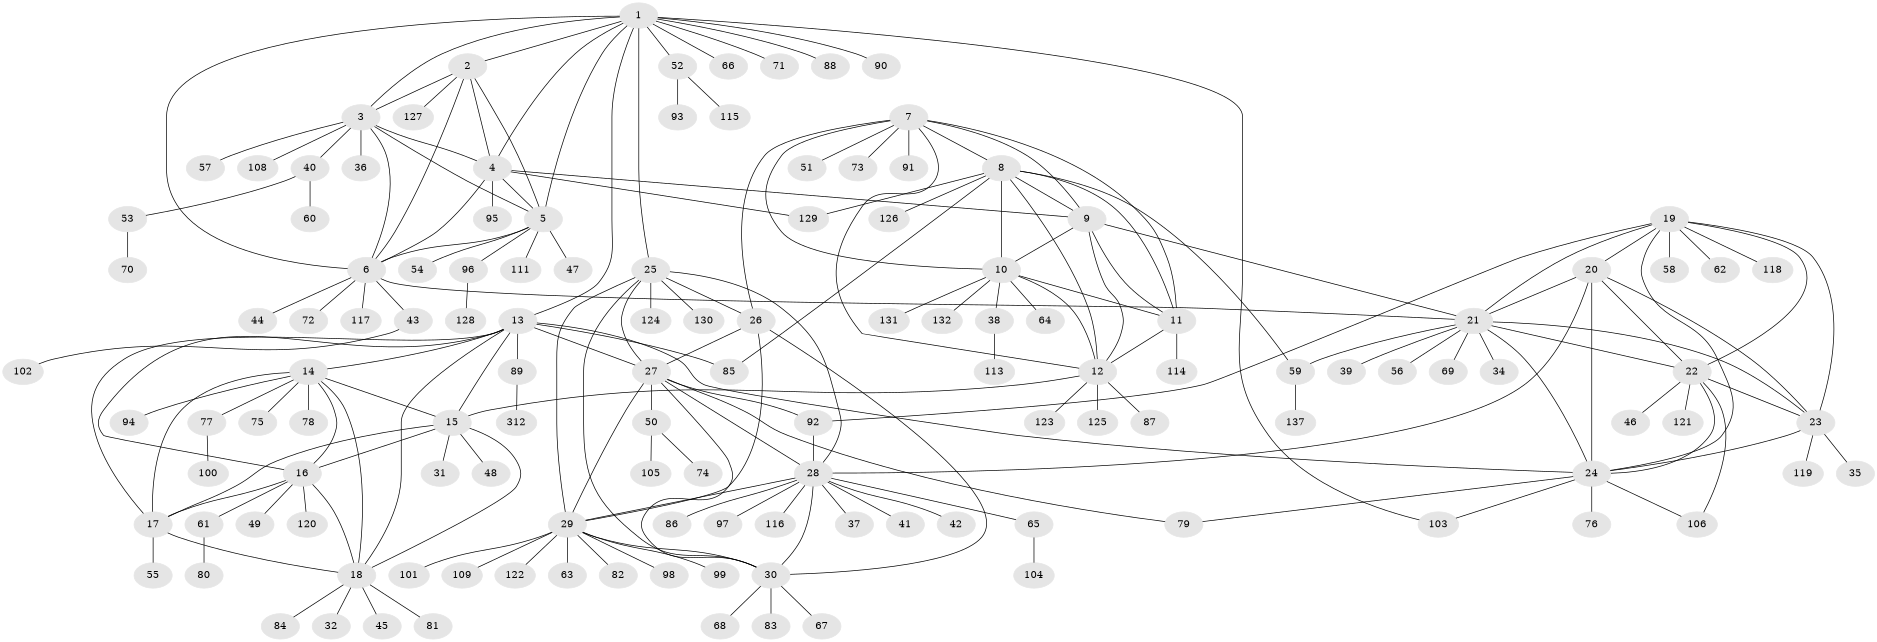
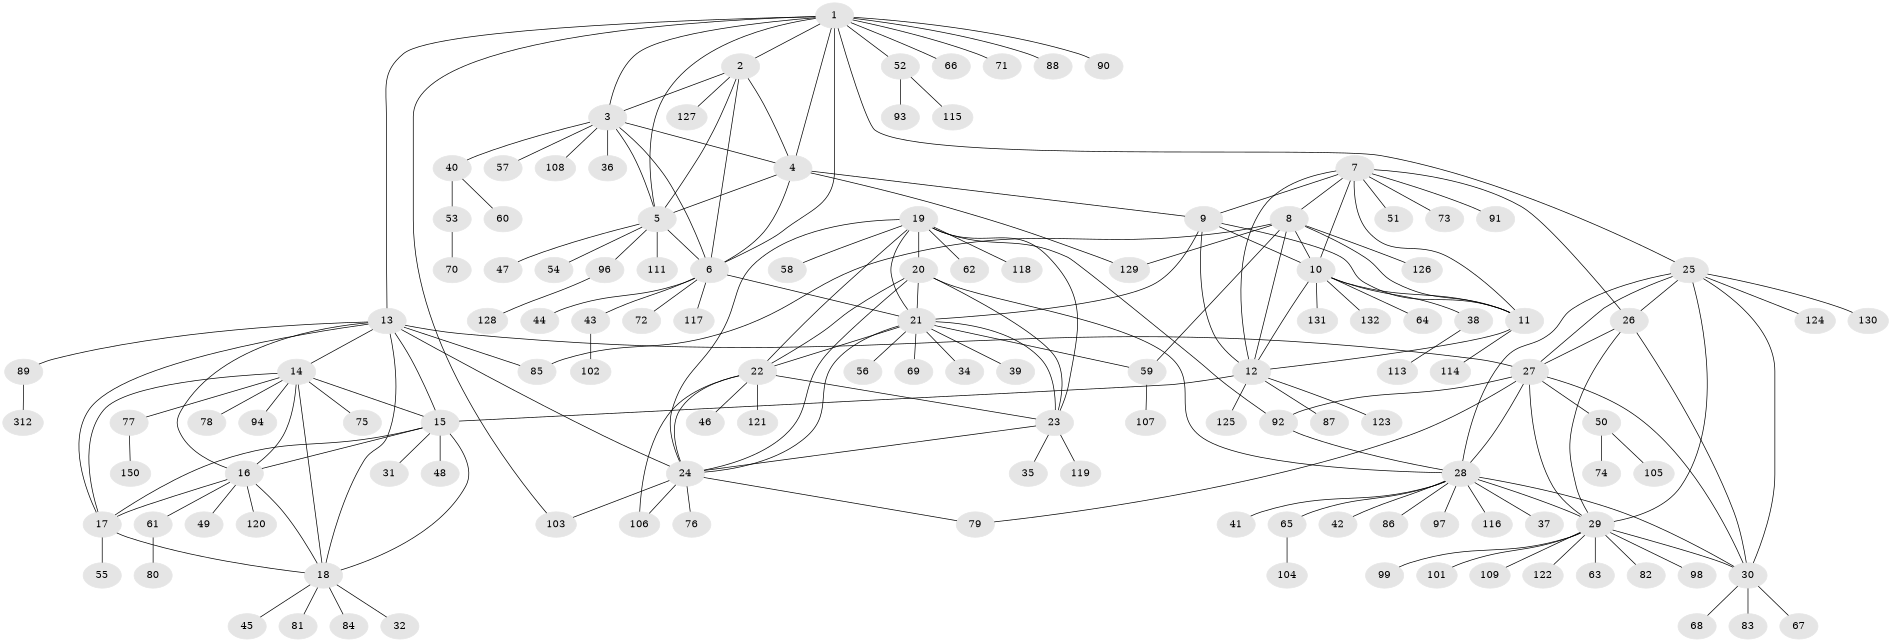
edge "8" -- "9": removed
node "95": removed
node "137": label "137" -> "107"
node "100": label "100" -> "150"
